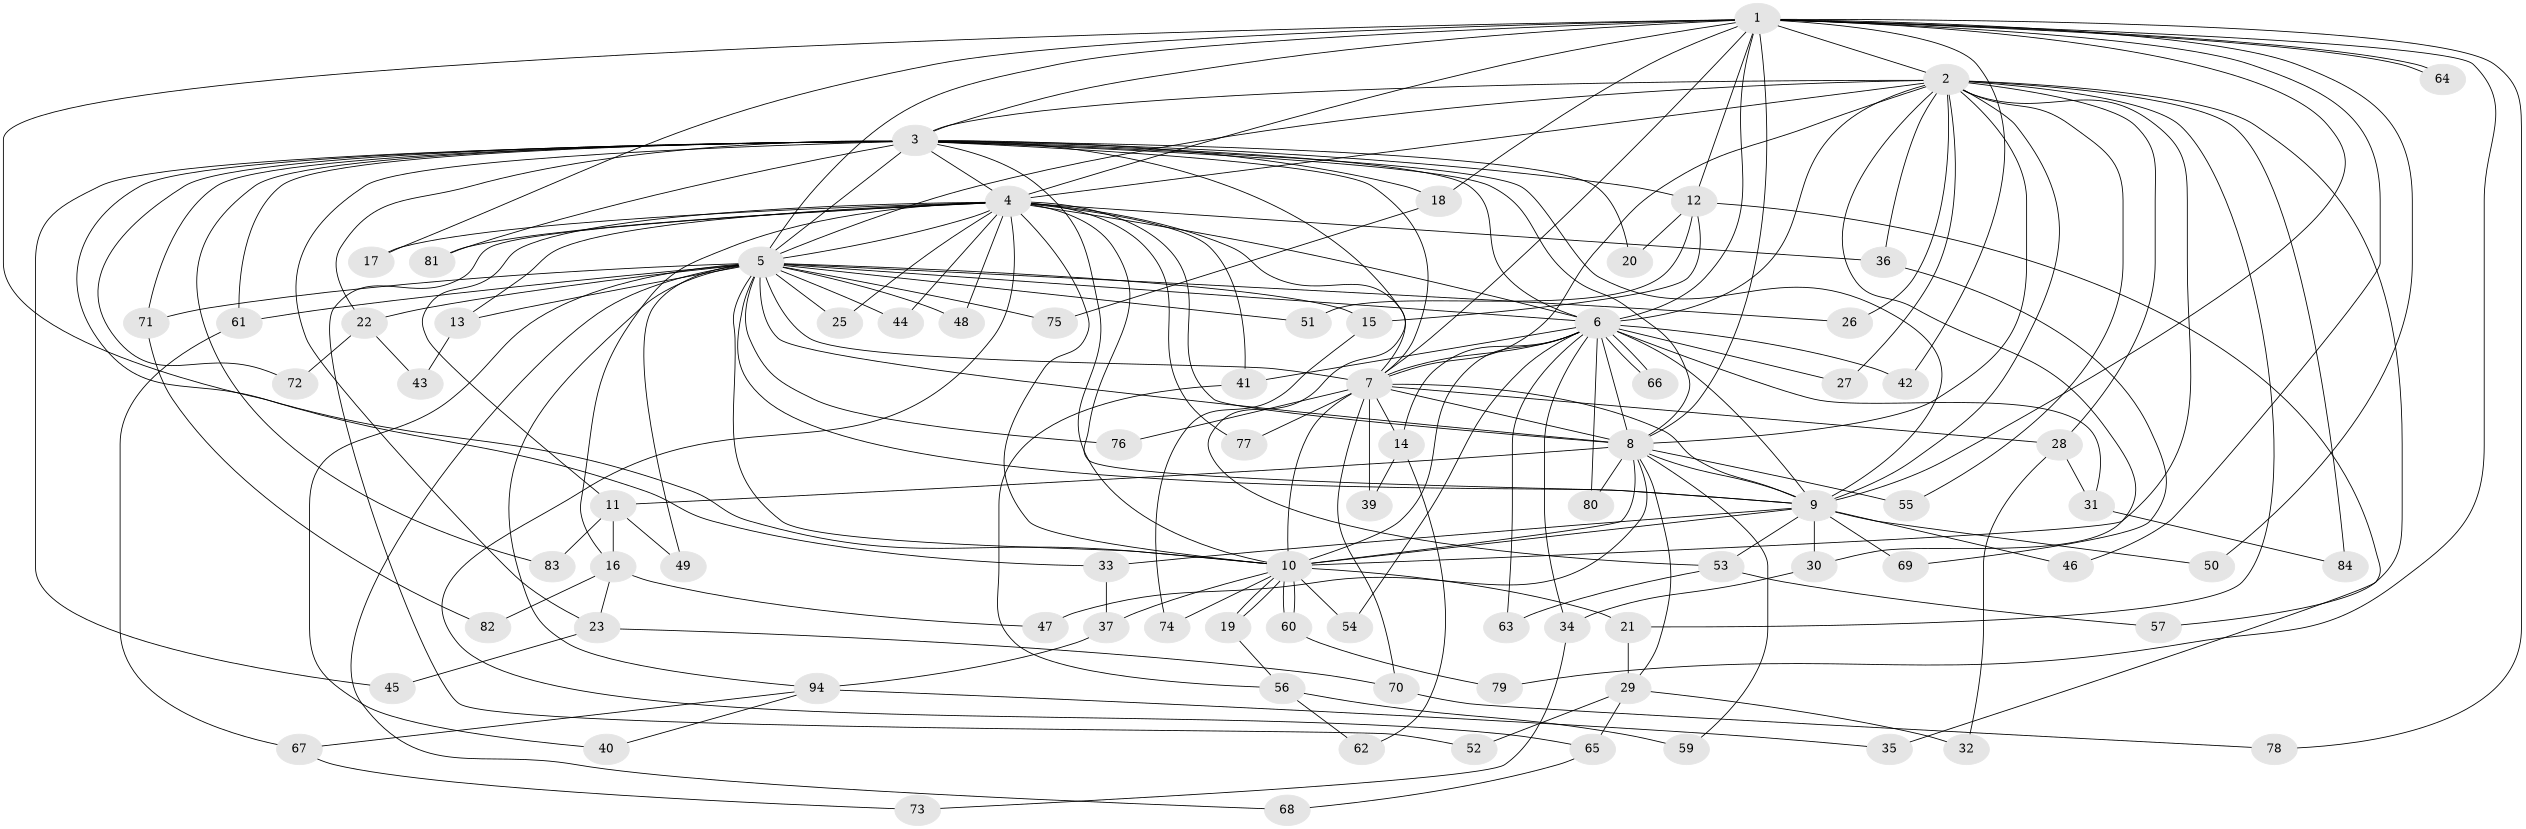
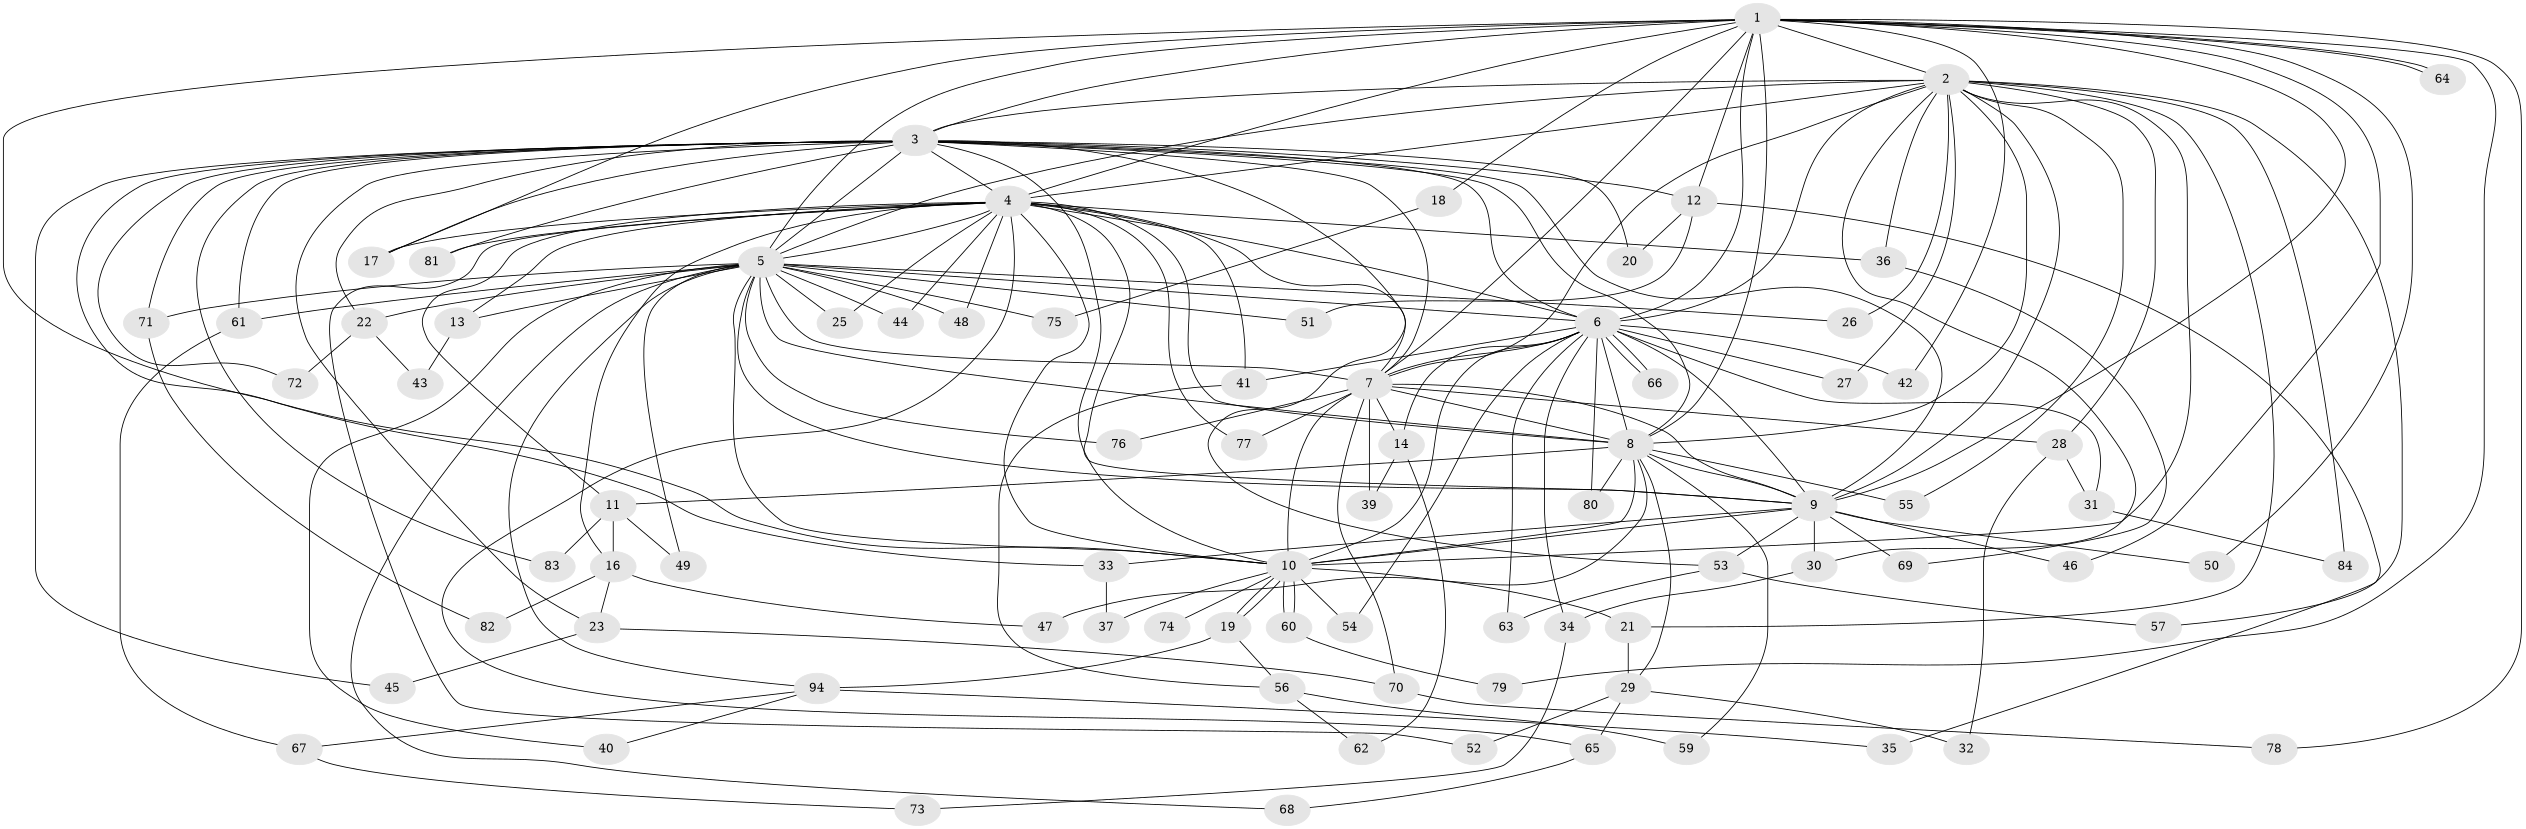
edge "3" -- "18": now "3" -- "17"
node "15": removed
edge "37" -- "94": now "19" -- "94"
